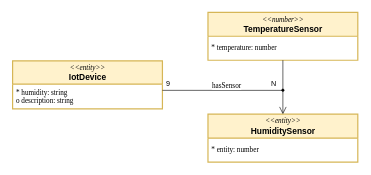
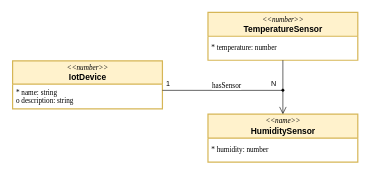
node "<<entity>> IotDevice": label "<<entity>> IotDevice" -> "<<number>> IotDevice"
node "9": label "9" -> "1"
node "* humidity: string o description: string": label "* humidity: string o description: string" -> "* name: string o description: string"
node "<<entity>> HumiditySensor": label "<<entity>> HumiditySensor" -> "<<name>> HumiditySensor"
node "* entity: number": label "* entity: number" -> "* humidity: number"
